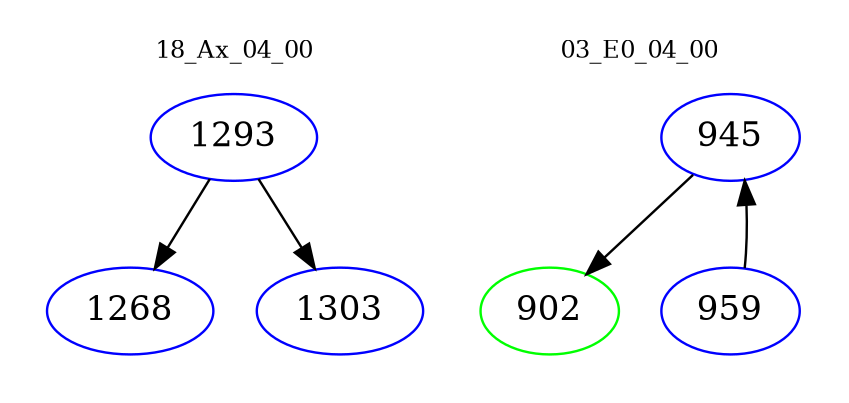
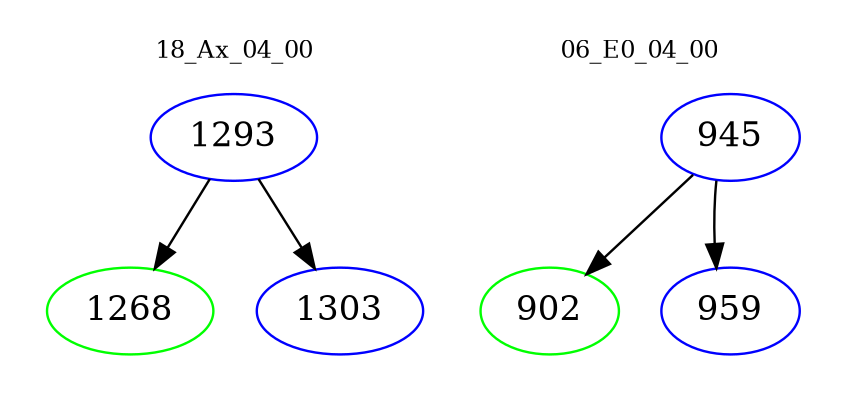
cluster "03_E0_04_00": label "03_E0_04_00" -> "06_E0_04_00"
edge "959" -> "945": reversed
node "1268": color blue -> green
